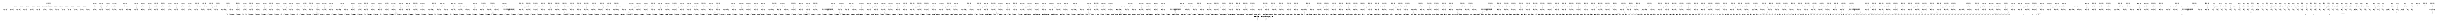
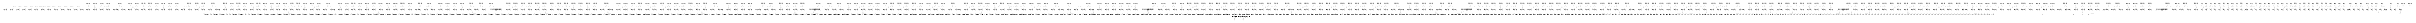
node "0: {(c < 20), init}": removed
node "44: {(c < 20)}": removed
node "112: {(c < 20)}": added
node "259: {(c < 20)}": removed
node "282: {(c < 20)}": added
node "283: {(c < 20)}": removed
node "279: {(c < 20)}": removed
node "311: {(c < 20)}": added
node "524: {(c < 20)}": added
node "551: {(c < 20)}": added
node "596: {}": added
node "584: {}": added
node "1: {(c < 20)}": removed
node "39: {(c < 20)}": removed
node "267: {(c < 20)}": removed
node "294: {(c < 20)}": removed
node "328: {(c < 20)}": added
node "472: {(c < 20)}": added
node "531: {(c < 20)}": removed
node "643: {}": removed
node "647: {}": added
